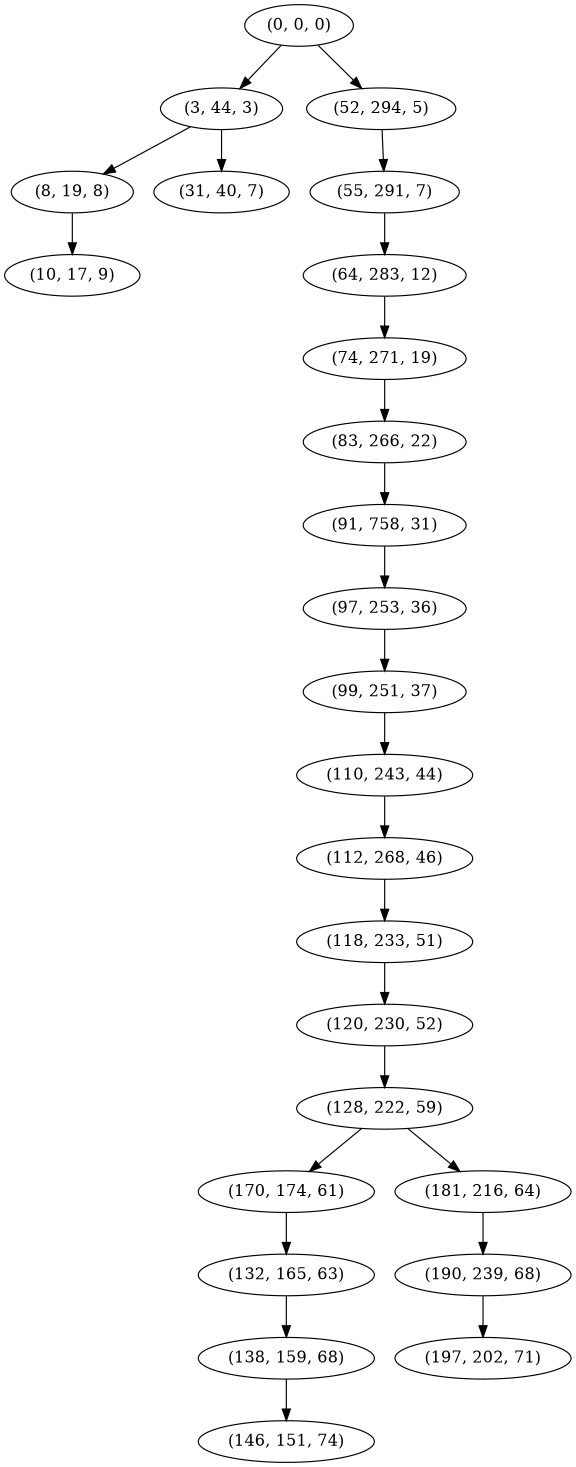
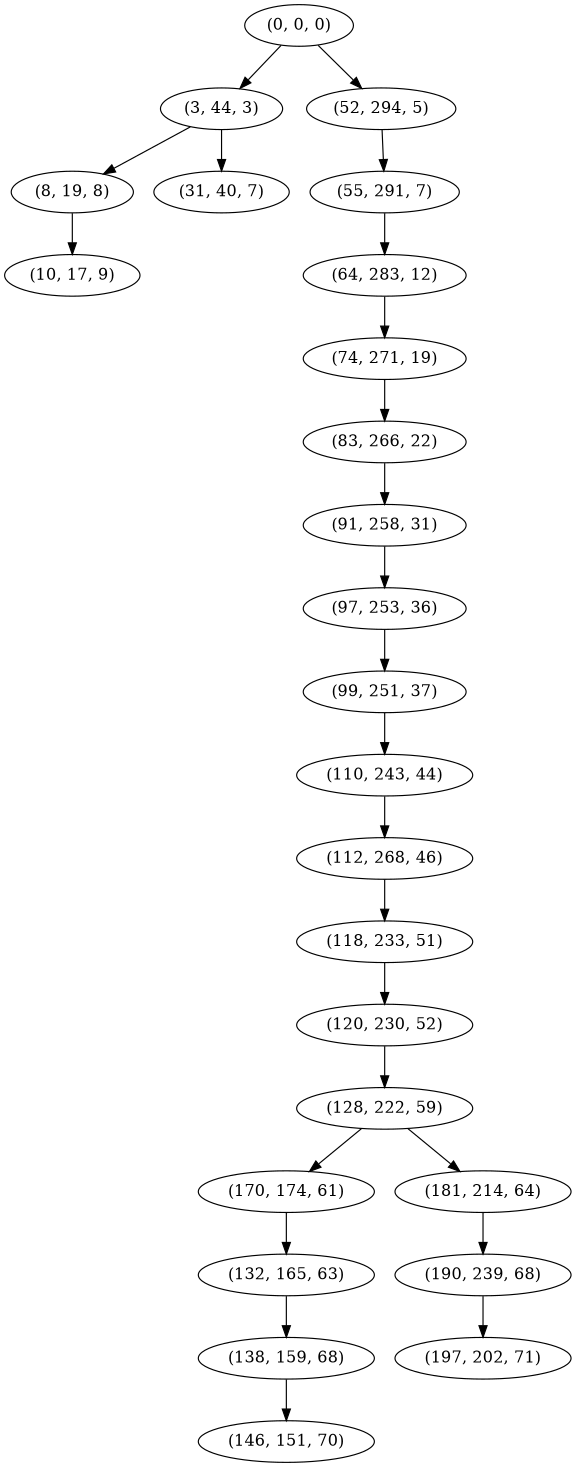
node "(91, 758, 31)": label "(91, 758, 31)" -> "(91, 258, 31)"
node "(181, 216, 64)": label "(181, 216, 64)" -> "(181, 214, 64)"
node "(146, 151, 74)": label "(146, 151, 74)" -> "(146, 151, 70)"
